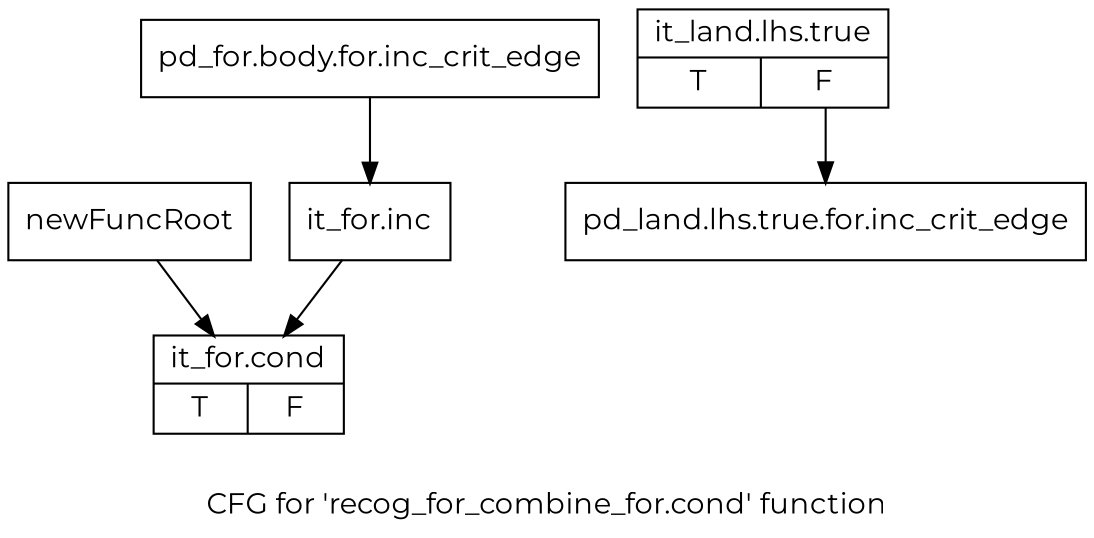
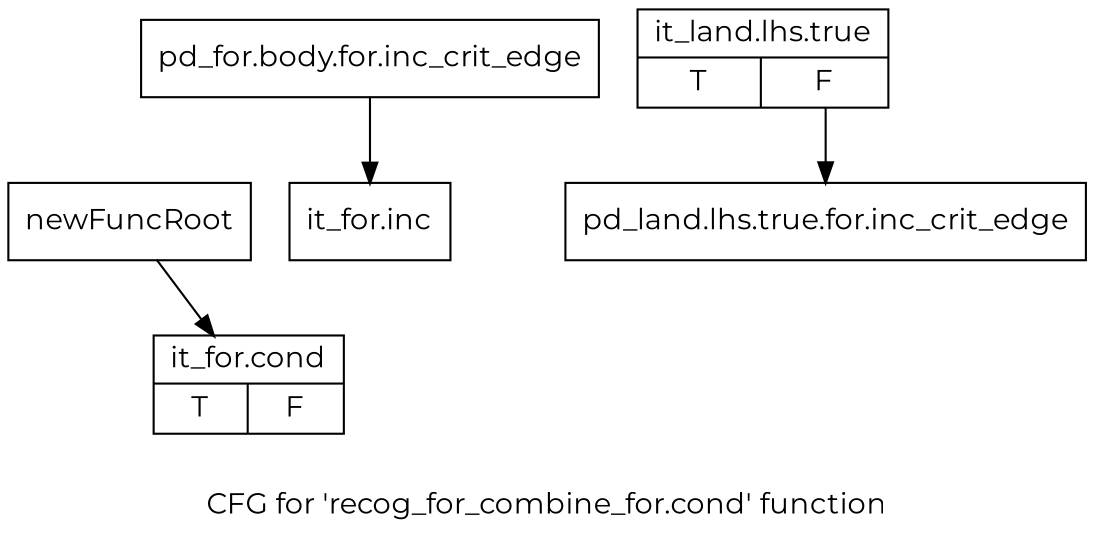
edge "it_for.inc" -> "it_for.cond": removed
